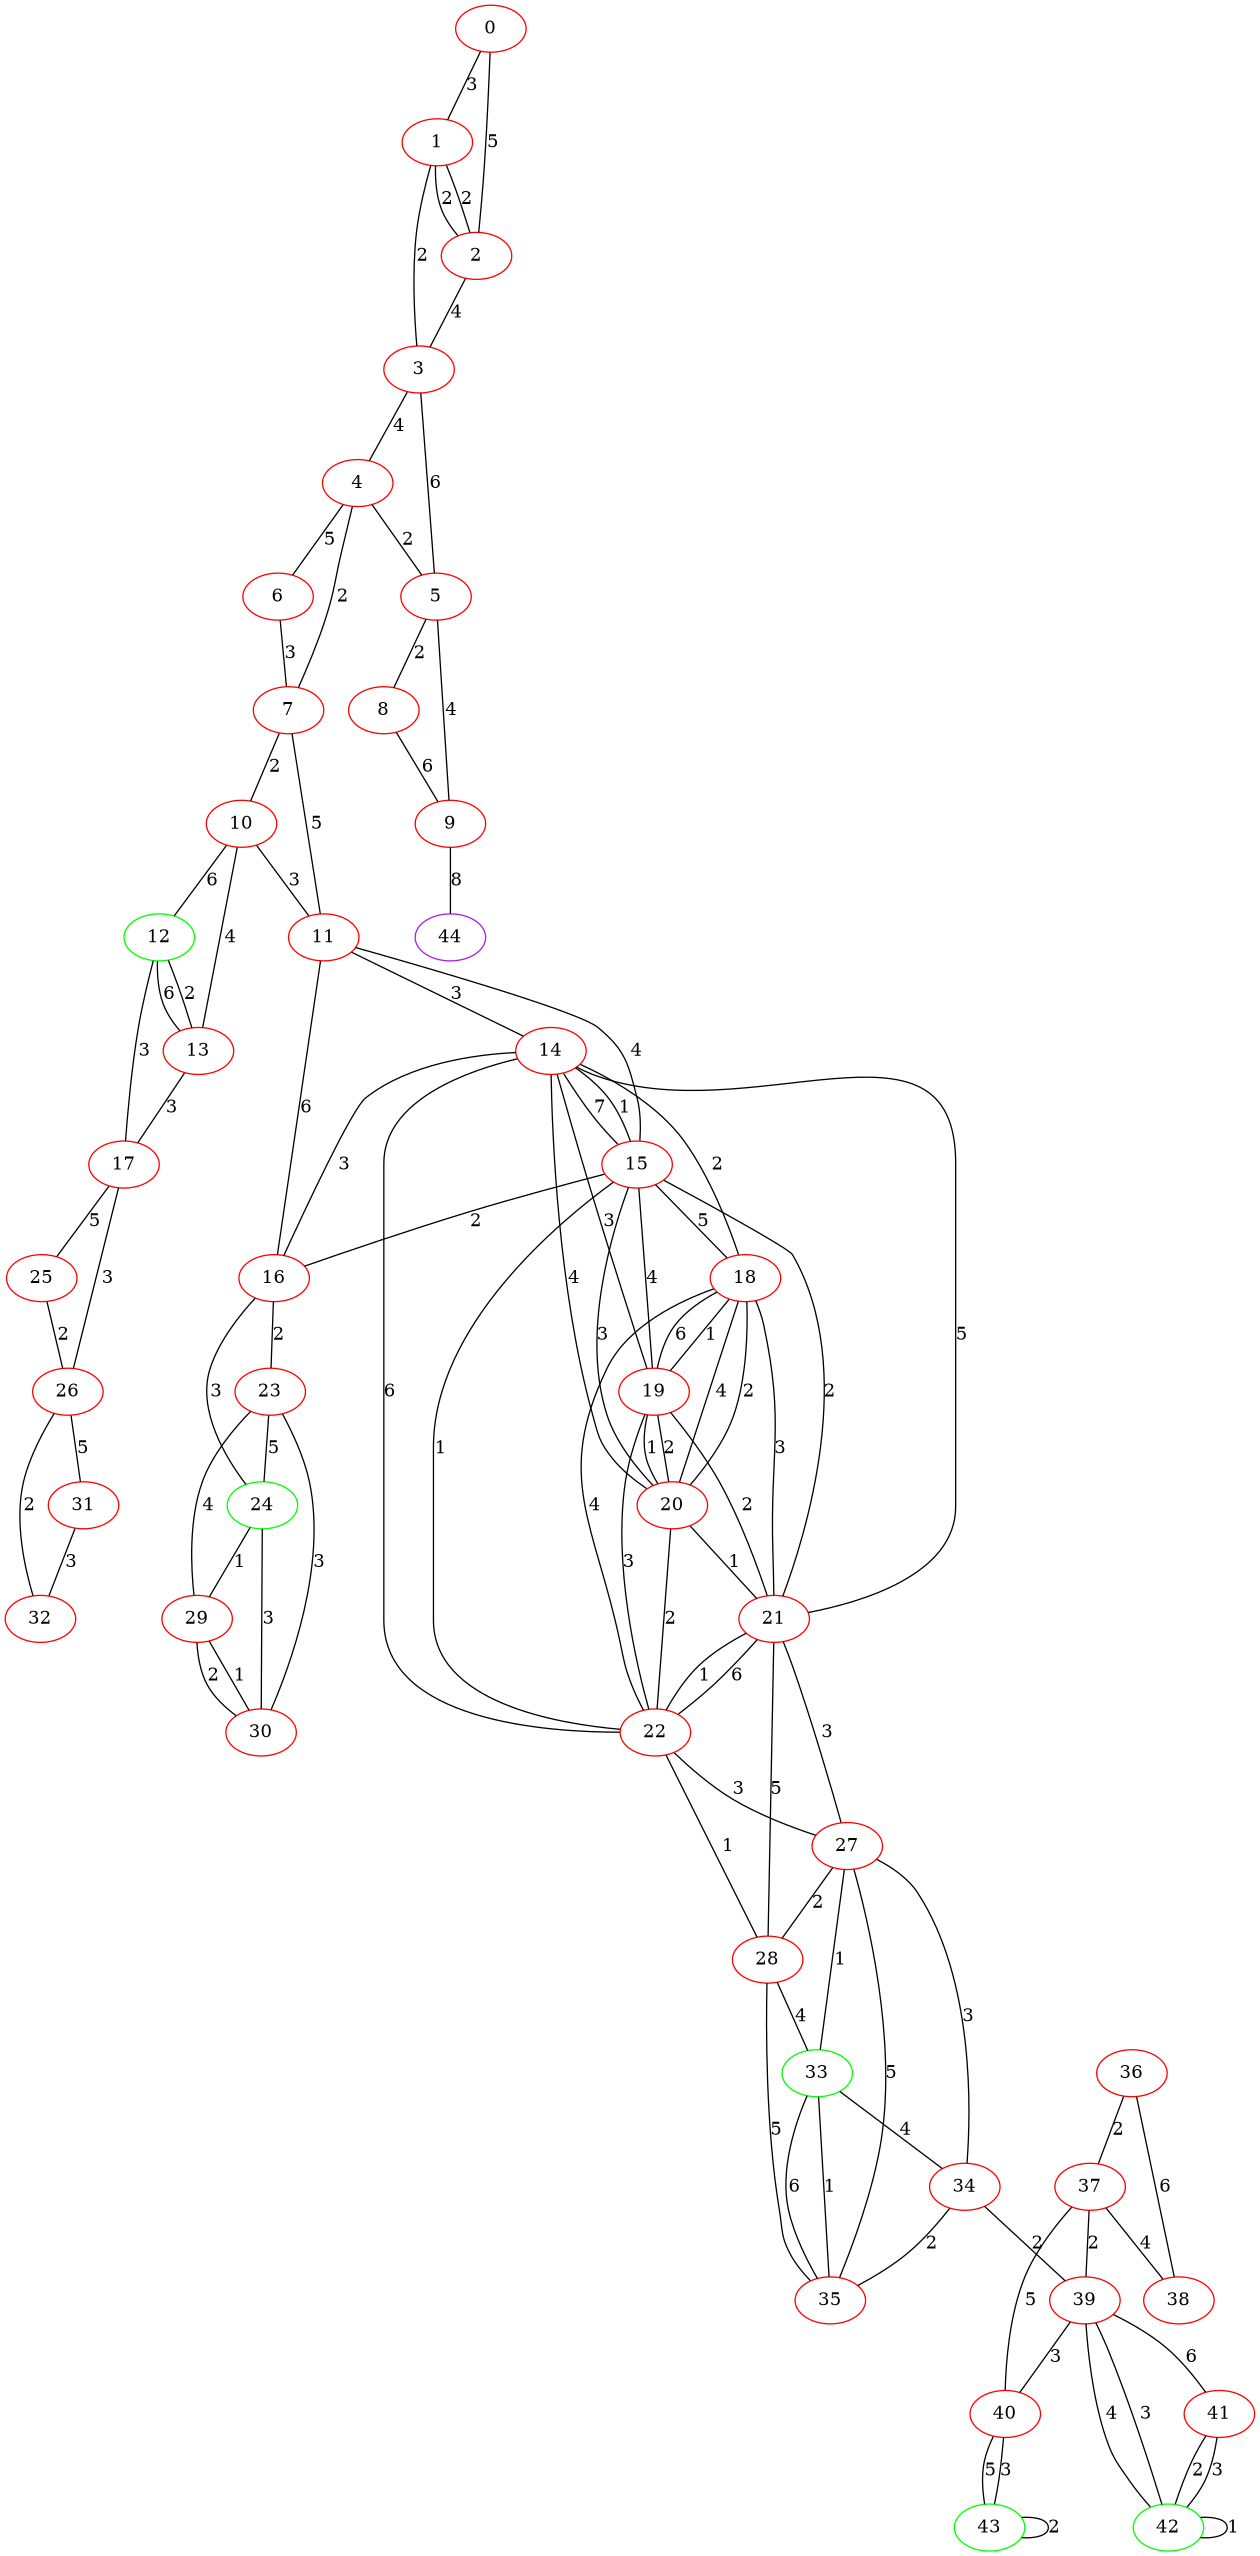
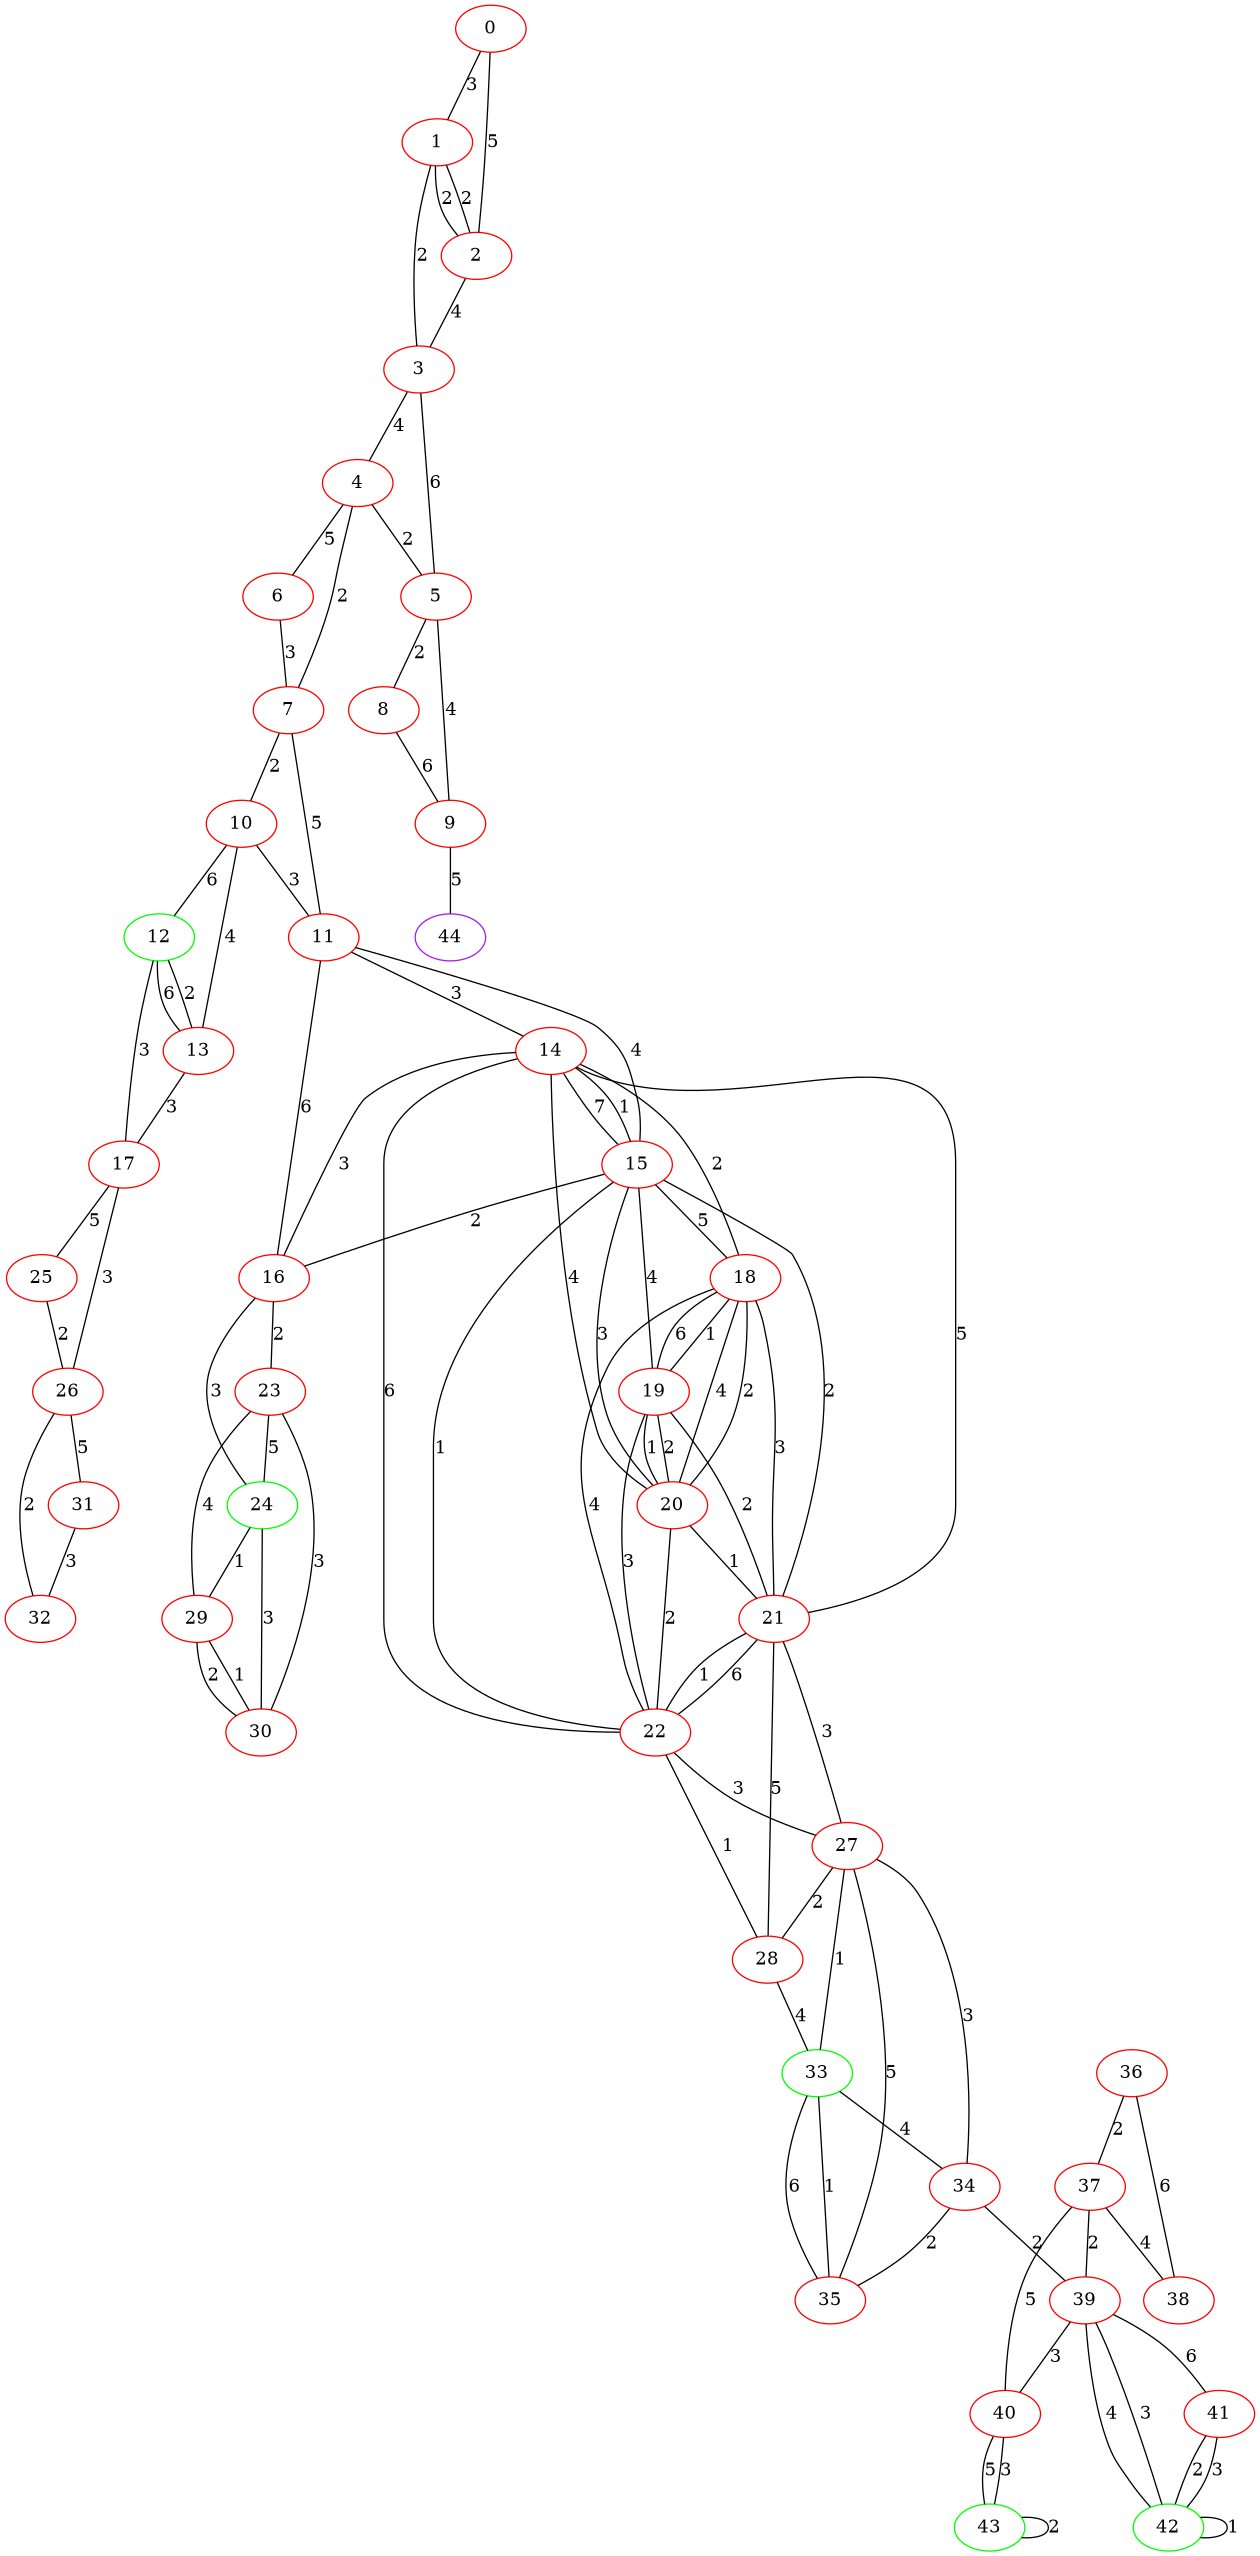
edge "9" -- "44": label "8" -> "5"
edge "14" -- "19": removed, label "3"
edge "28" -- "35": removed, label "5"
